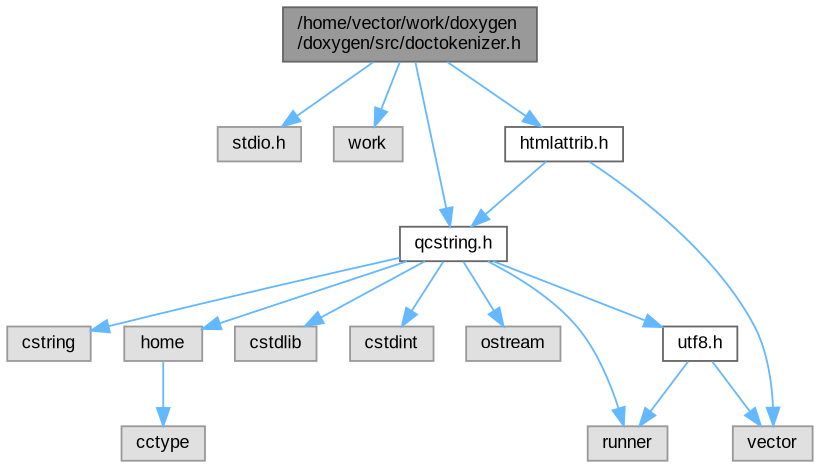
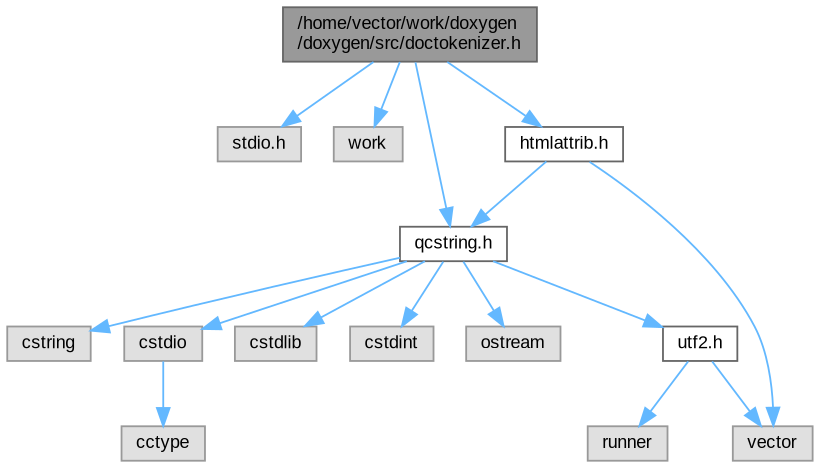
edge "qcstring.h" -> "runner": removed
node "home": label "home" -> "cstdio"
node "utf8.h": label "utf8.h" -> "utf2.h"
